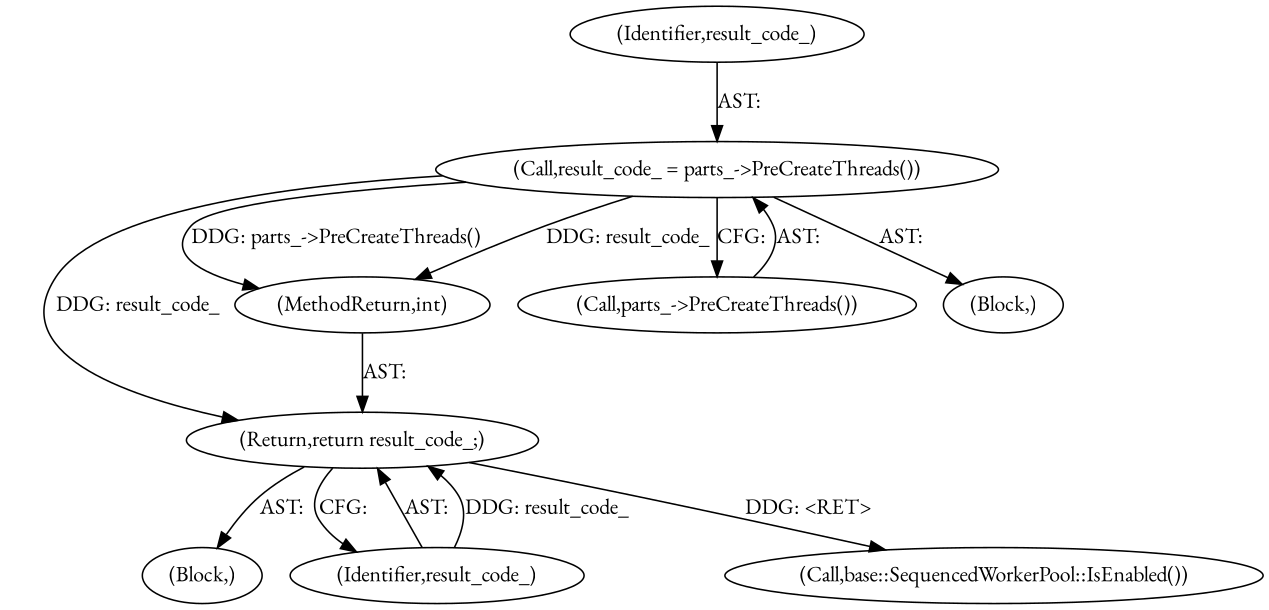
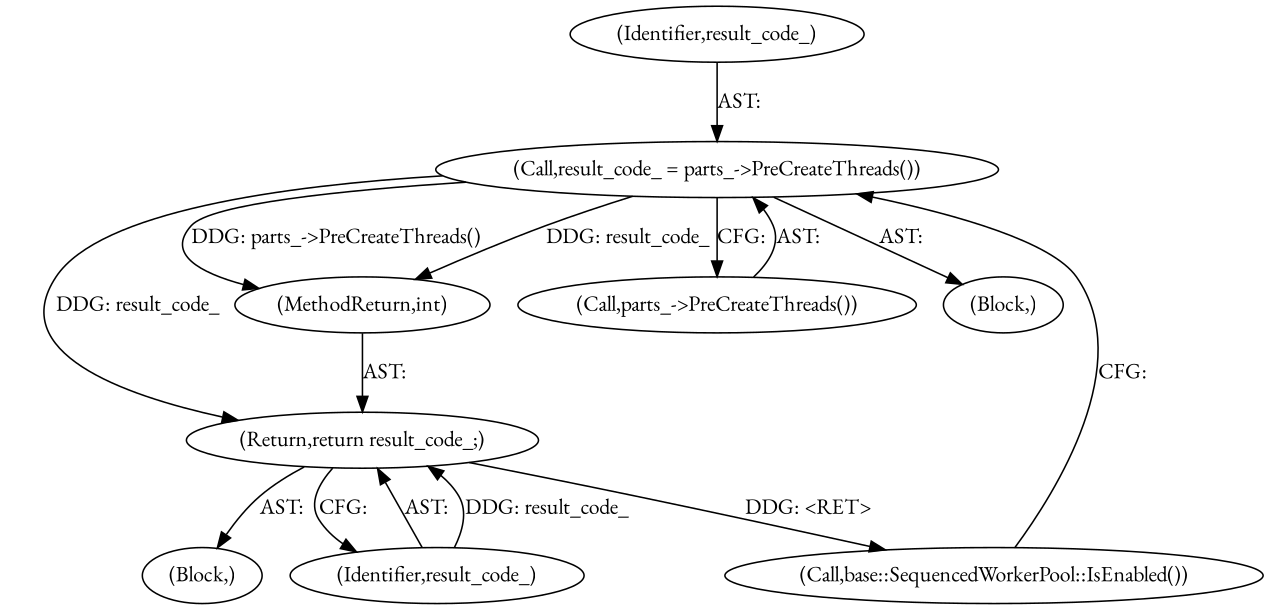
edge "(Call,base::SequencedWorkerPool::IsEnabled())" -> "(Call,result_code_ = parts_->PreCreateThreads())": added, label "CFG:"
